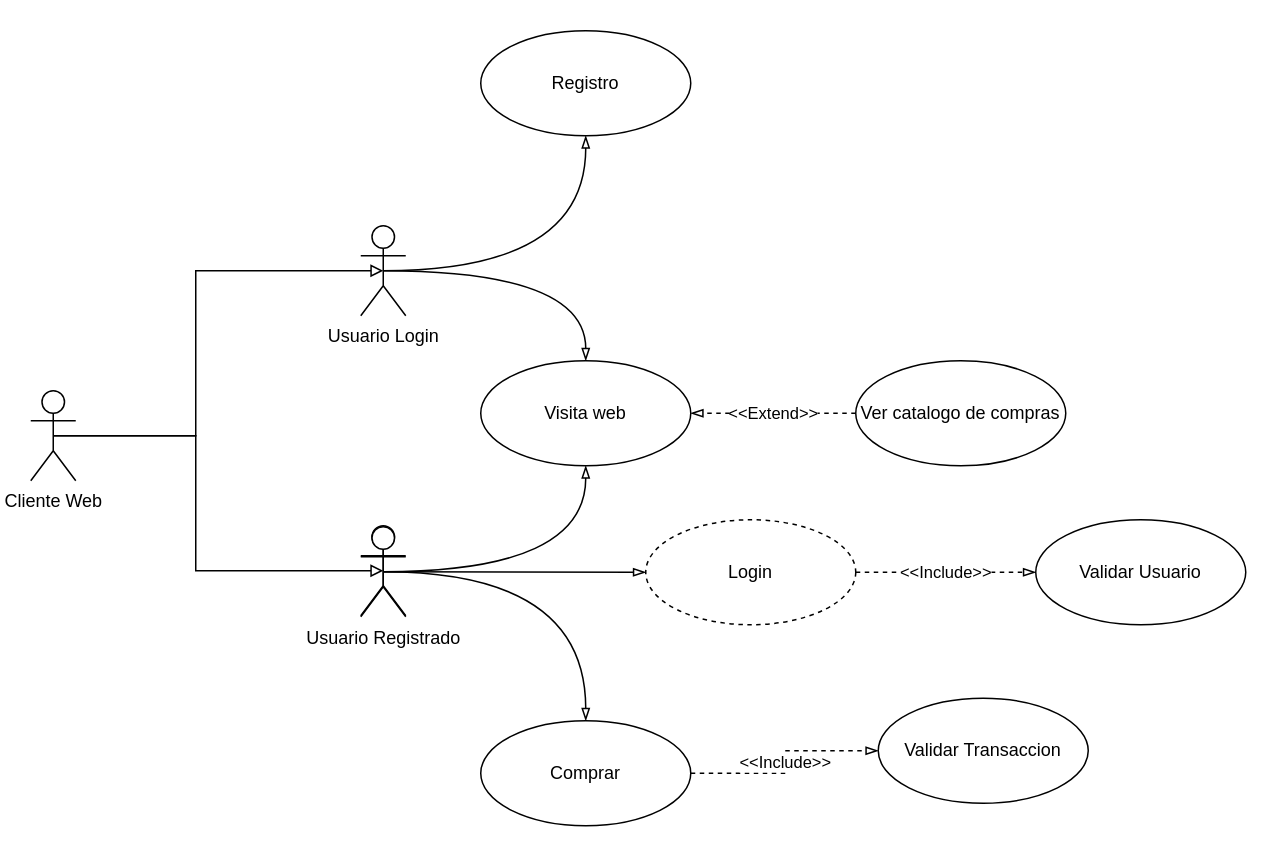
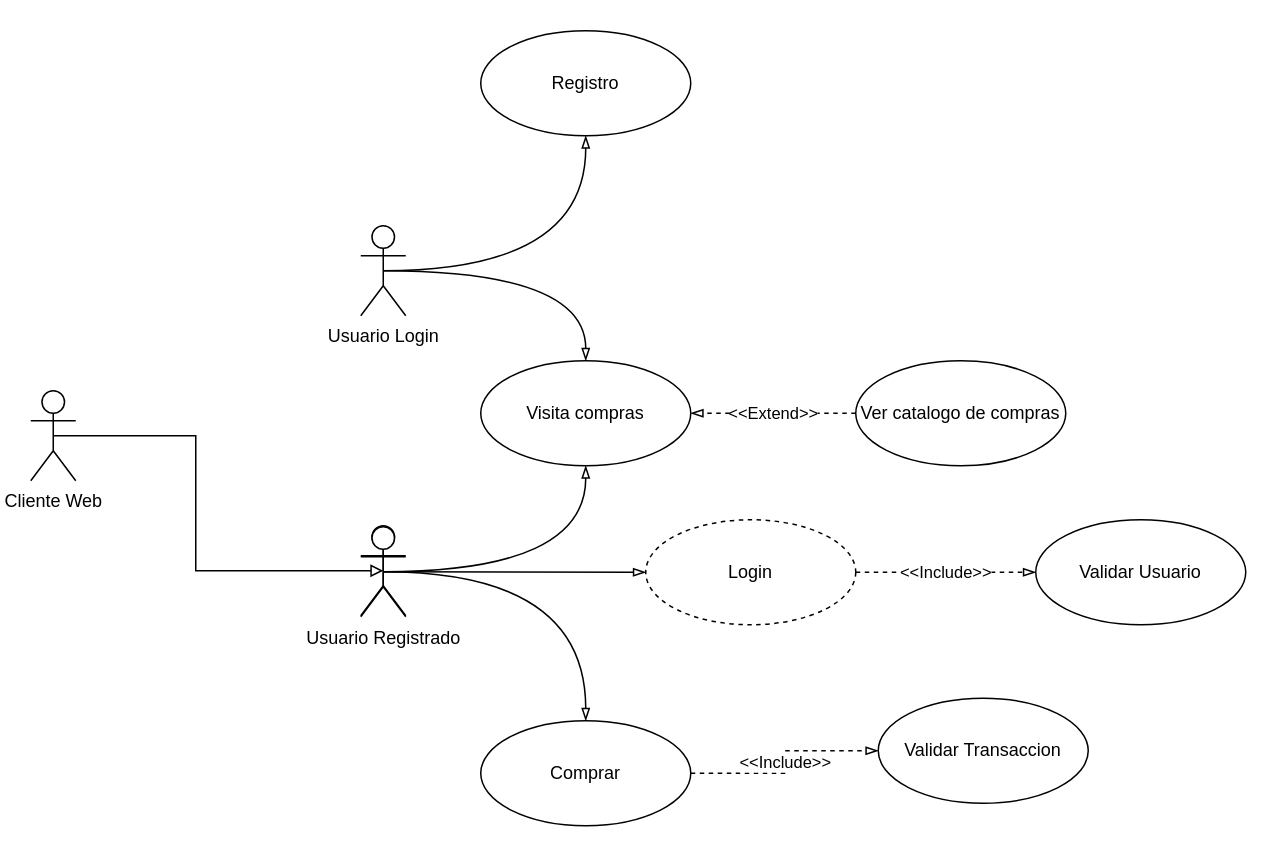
edge "Cliente Web" -> "Usuario Login": removed
node "Visita web": label "Visita web" -> "Visita compras"
